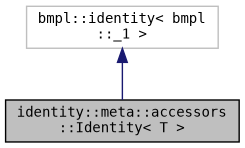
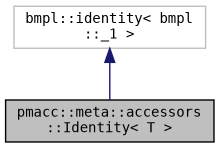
node "identity::meta::accessors ::Identity< T >": label "identity::meta::accessors ::Identity< T >" -> "pmacc::meta::accessors ::Identity< T >"
